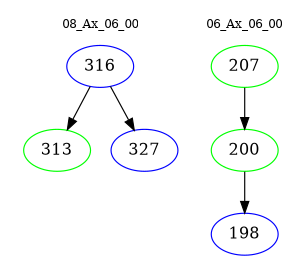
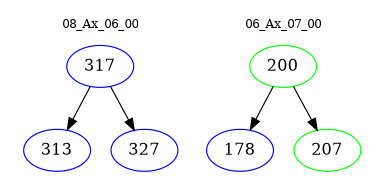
cluster "06_Ax_06_00": label "06_Ax_06_00" -> "06_Ax_07_00"
node "316": label "316" -> "317"
edge "207" -> "200": reversed
node "313": color green -> blue
node "198": label "198" -> "178"
